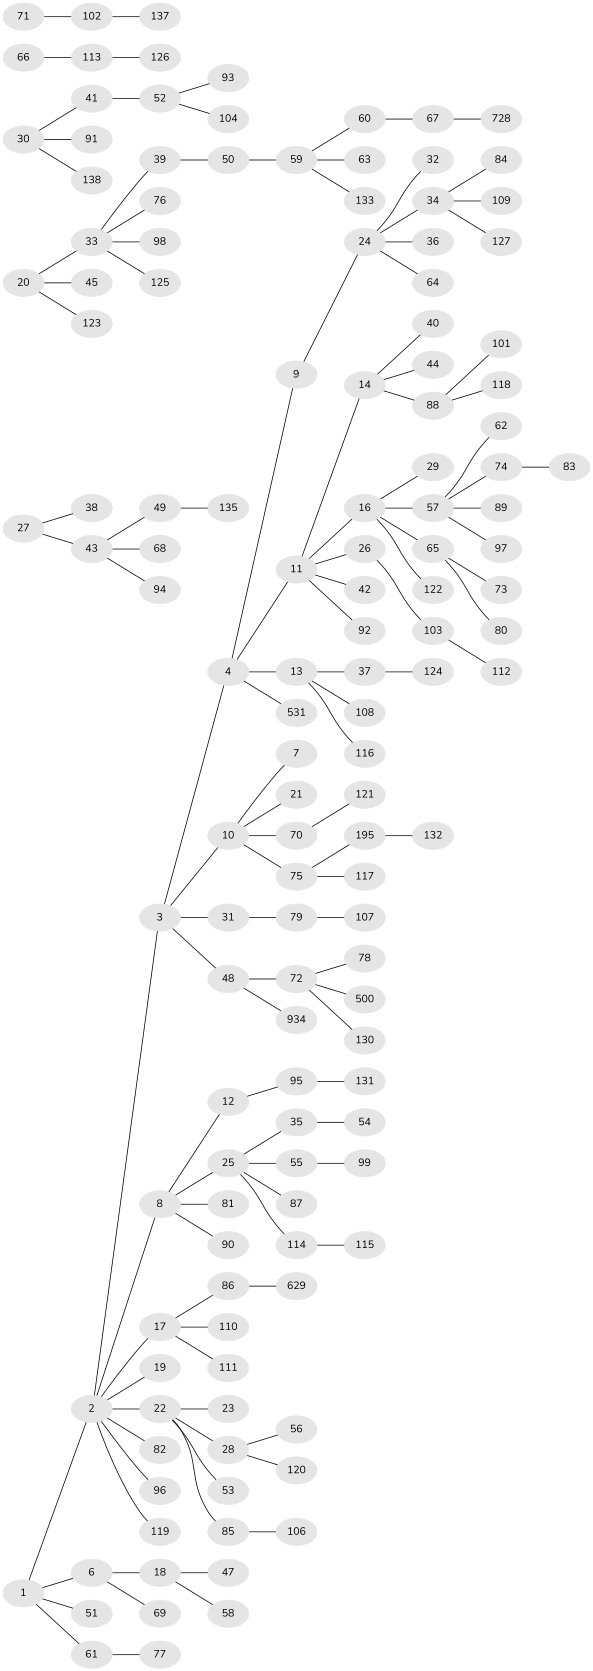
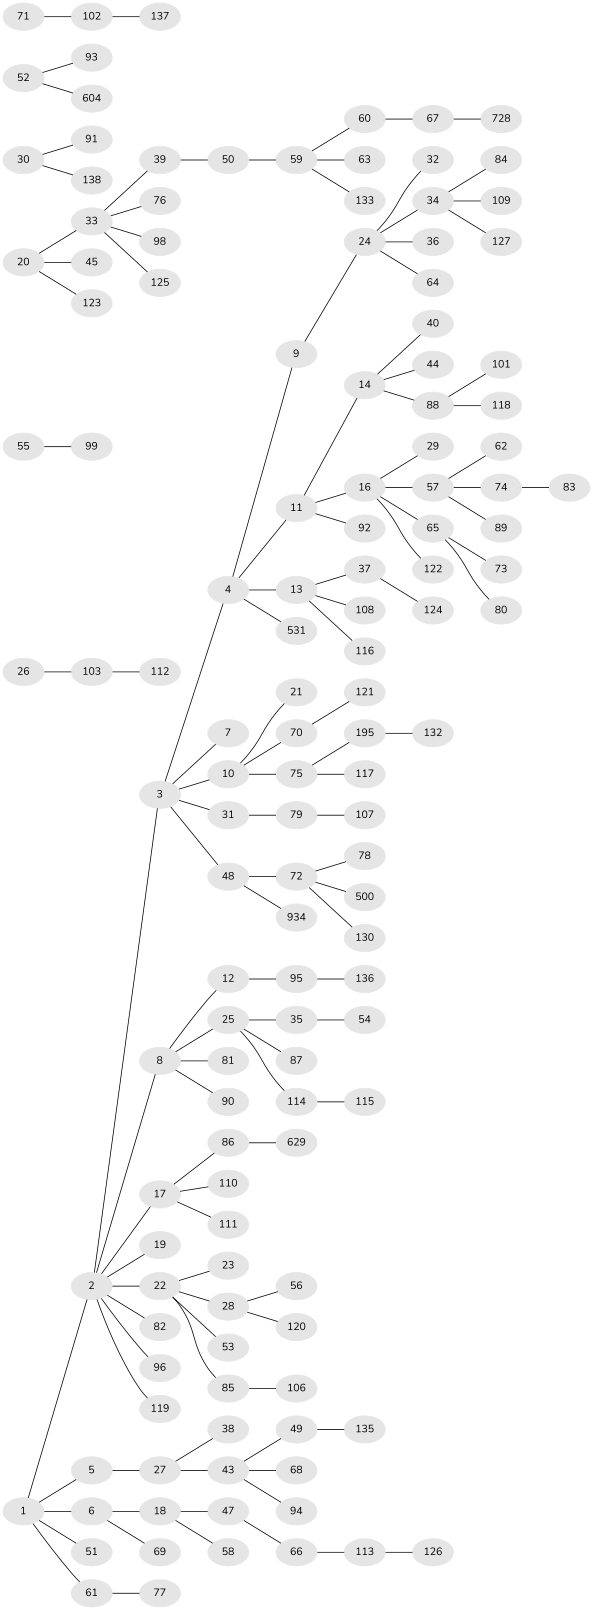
node "41": removed
node "104": label "104" -> "604"
node "97": removed
edge "26" -- "11": removed
node "42": removed
edge "7" -- "10": now "7" -- "3"
node "131": label "131" -> "136"
edge "25" -- "55": removed
node "5": added
edge "47" -- "66": added
